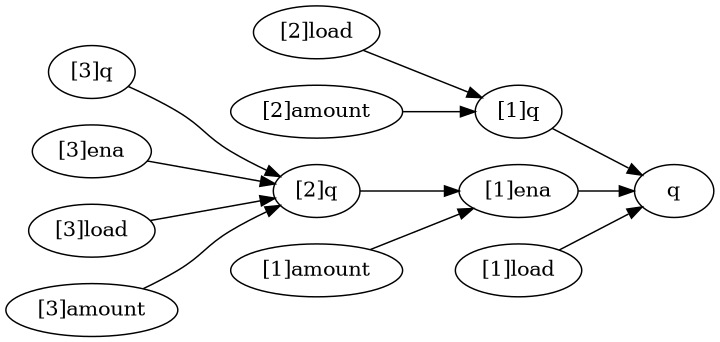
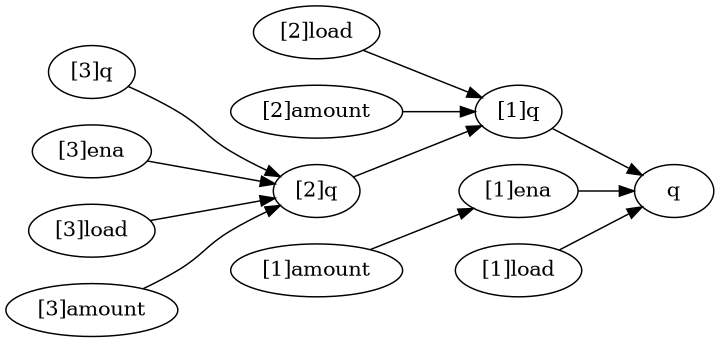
edge "[2]q" -> "[1]ena": now "[2]q" -> "[1]q"
